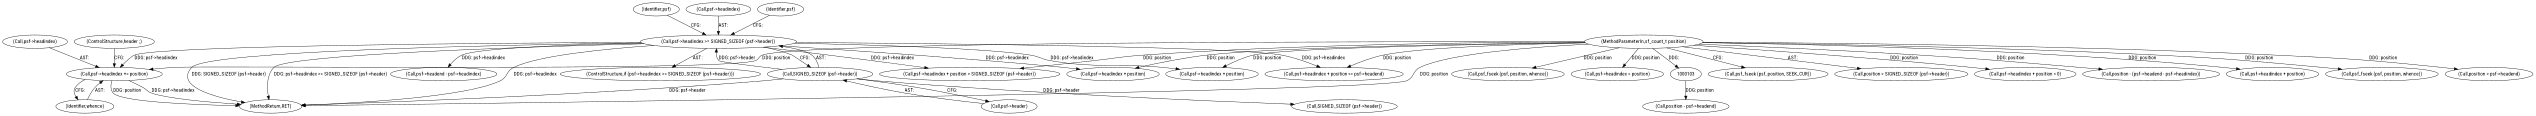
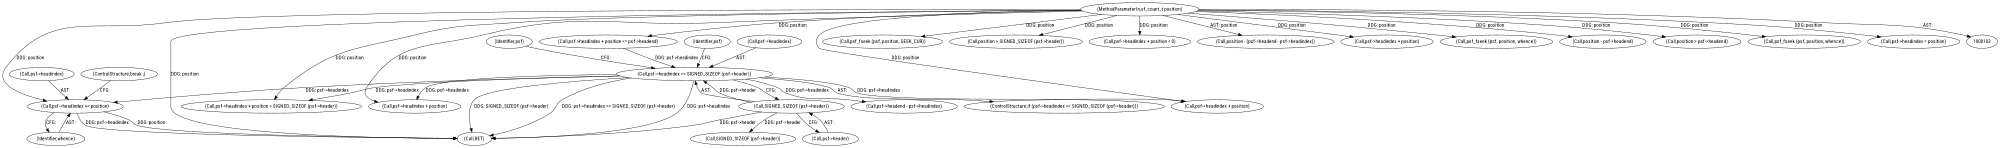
node "(ControlStructure,header ;)": label "(ControlStructure,header ;)" -> "(ControlStructure,break ;)"
edge "(Call,psf->headindex >= SIGNED_SIZEOF (psf->header))" -> "(Call,psf->headindex + position <= psf->headend)": reversed
edge "(MethodParameterIn,sf_count_t position)" -> "1000103": label "DDG: " -> "AST: "
edge "(MethodParameterIn,sf_count_t position)" -> "(Call,psf_fseek (psf, position, SEEK_CUR))": label "CFG: " -> "DDG: position"
edge "(MethodParameterIn,sf_count_t position)" -> "(Call,position > SIGNED_SIZEOF (psf->header))": label "AST: " -> "DDG: position"
edge "(MethodParameterIn,sf_count_t position)" -> "(Call,position - (psf->headend - psf->headindex))": label "DDG: position" -> "AST: position"
edge "1000103" -> "(Call,position - psf->headend)": now "(MethodParameterIn,sf_count_t position)" -> "(Call,position - psf->headend)"
node "(MethodReturn,RET)": label "(MethodReturn,RET)" -> "(Call,RET)"
